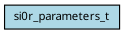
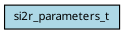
node "si0r_parameters_t": label "si0r_parameters_t" -> "si2r_parameters_t"
